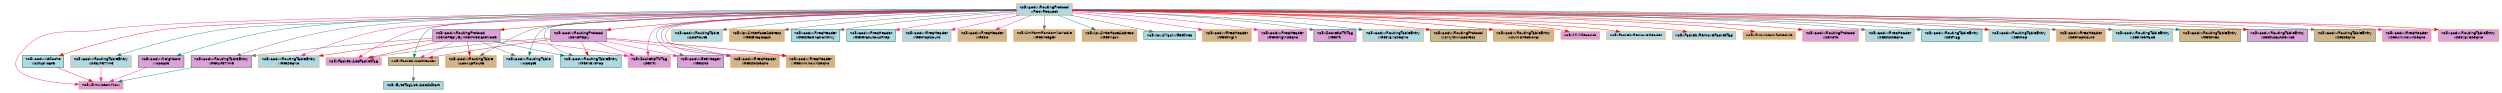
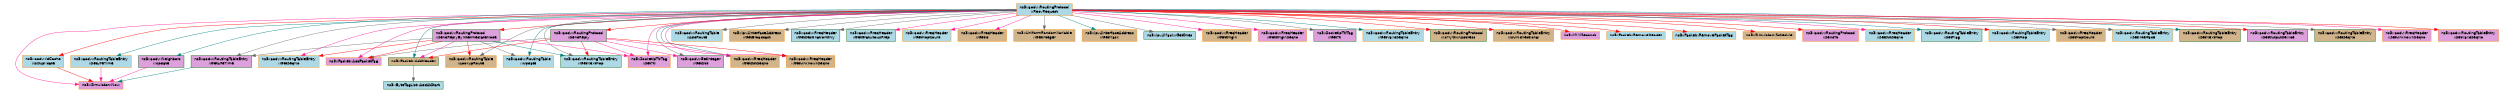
edge "ns3::aodv::RoutingProtocol ::RecvRequest" -> "ns3::aodv::RreqHeader ::SetDstSeqno": color gray40 -> deeppink
node "ns3::aodv::RoutingTableEntry ::GetOnes": label "ns3::aodv::RoutingTableEntry ::GetOnes" -> "ns3::aodv::RoutingTableEntry ::SetNextHop"
node "ns3::aodv::IdCache ::IsDuplicate": color darkgreen -> darkorange
